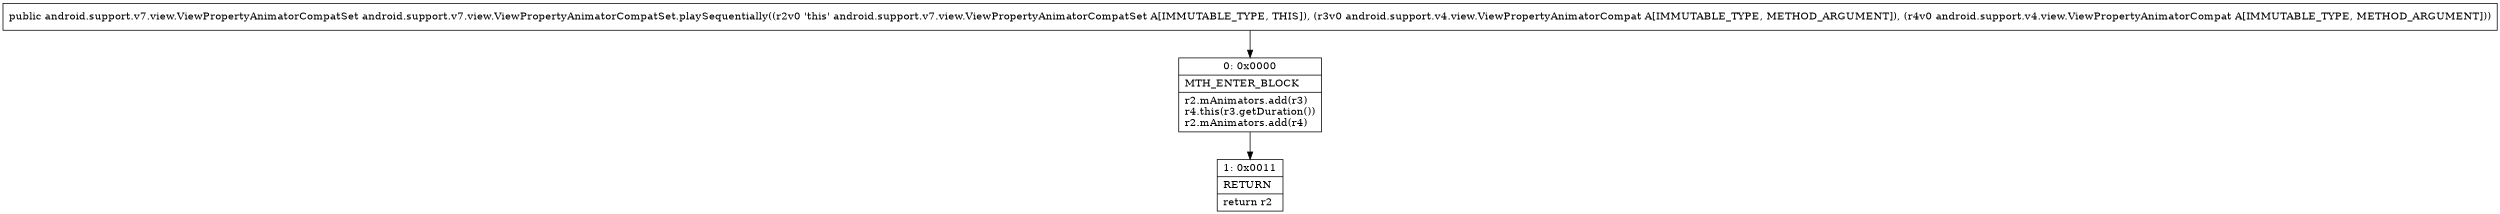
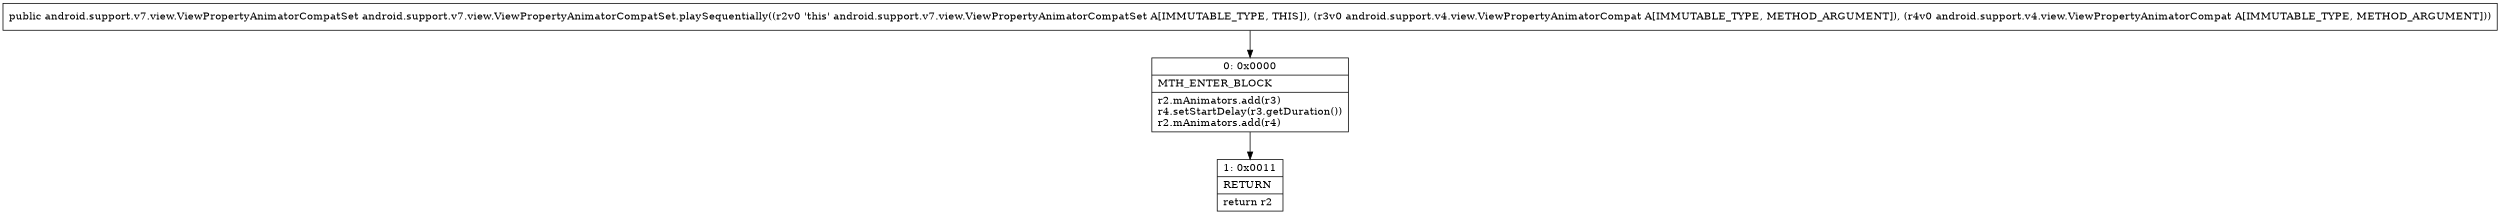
node "0: 0x0000": text "r4.this(r3.getDuration())" -> "r4.setStartDelay(r3.getDuration())"
